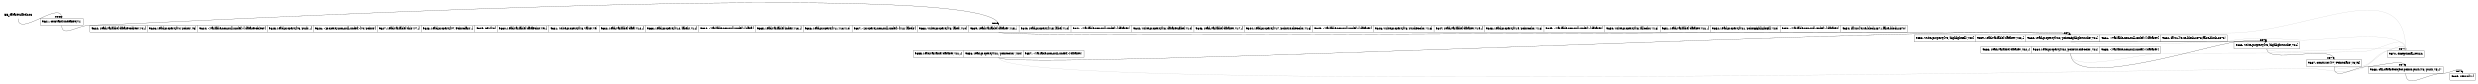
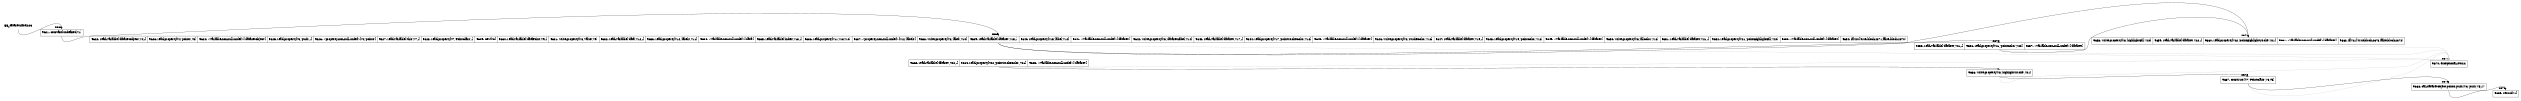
edge "9658: write-property[v8,'highlightFill',v20]" -> "9666: write-property[v8,'highlightStroke',v21]": removed
edge "9622: read-variable['datasetObject',v4,-]" -> "9655: read-variable['dataset',v21,-]": added
